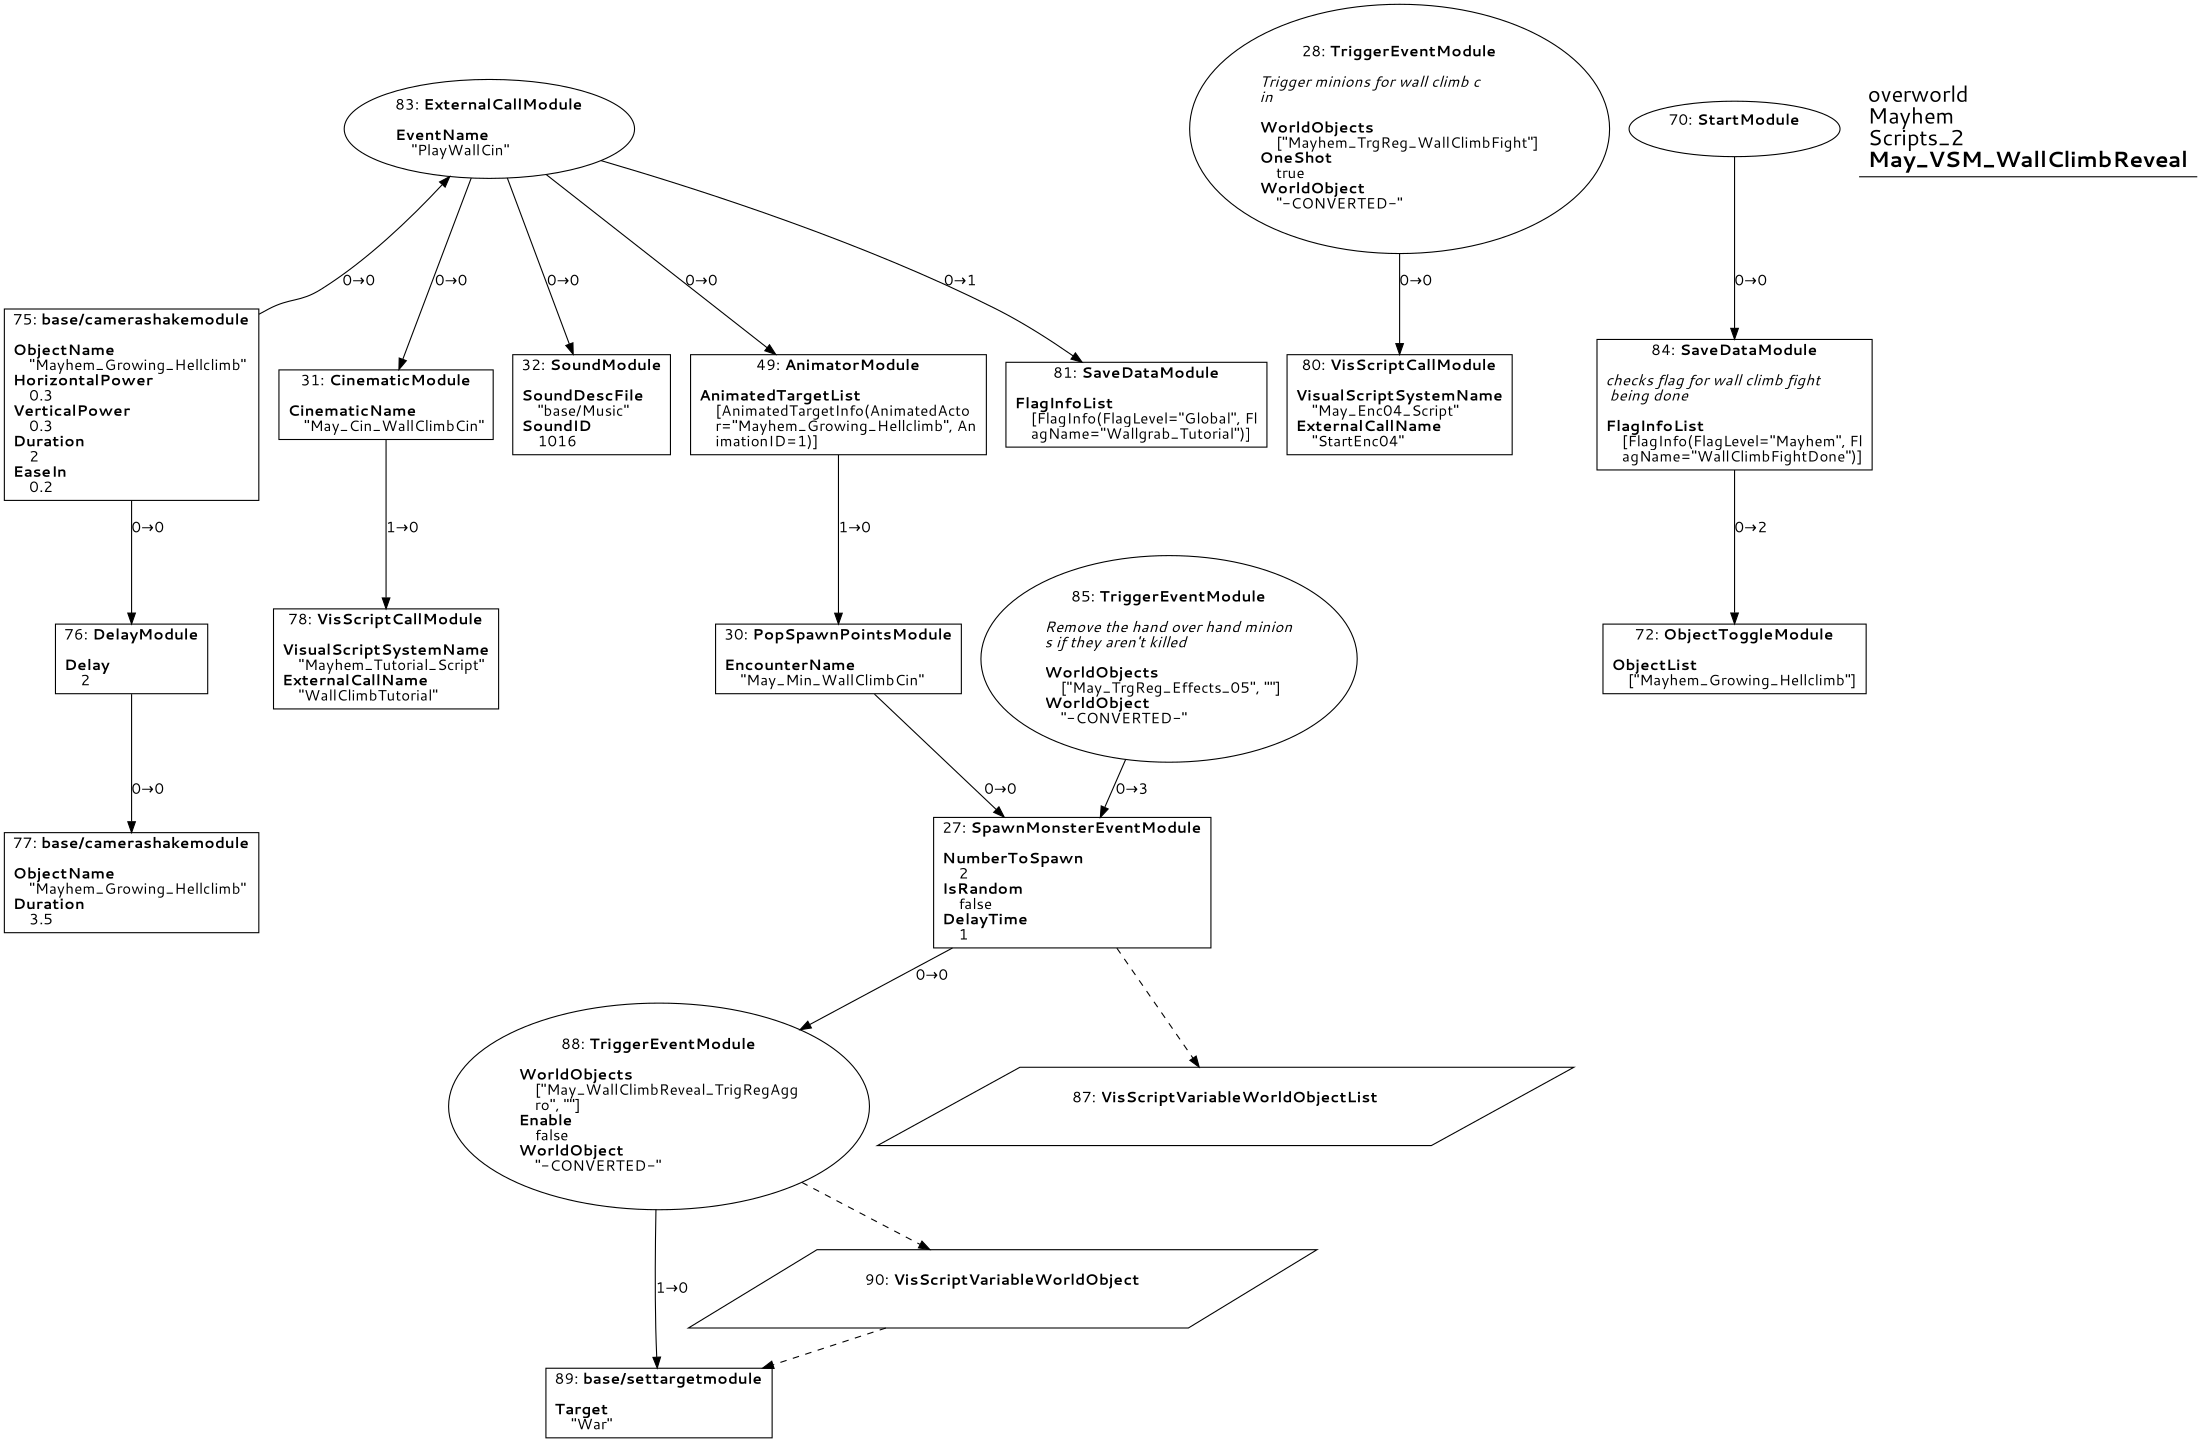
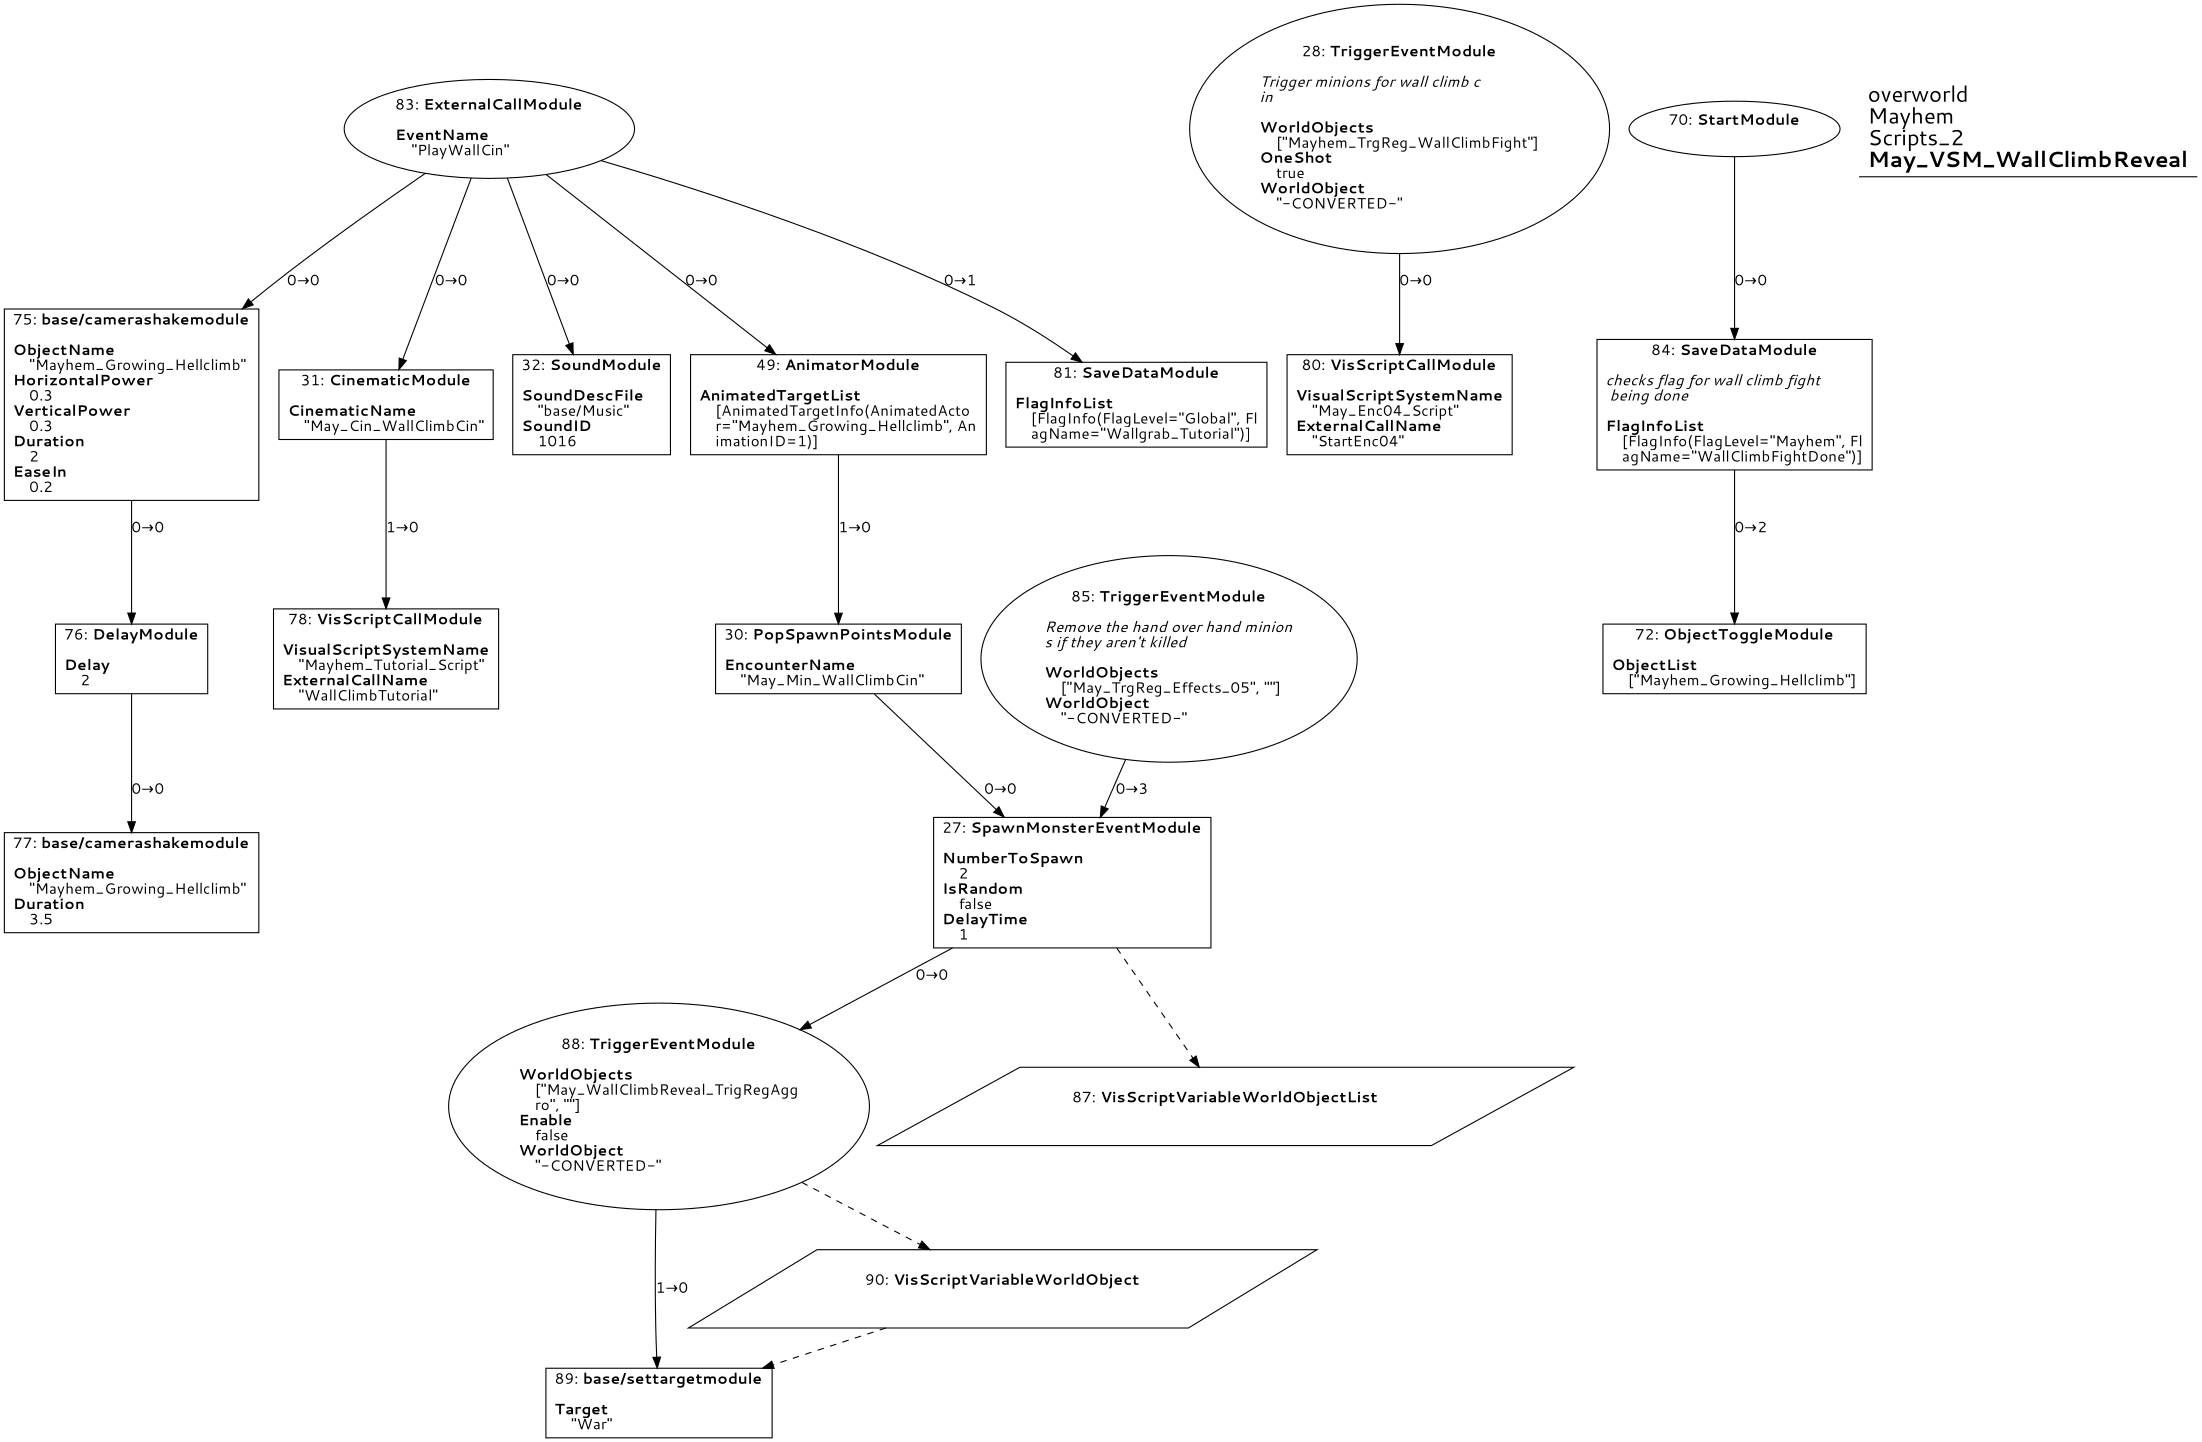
edge "75:" -> "83:": reversed
